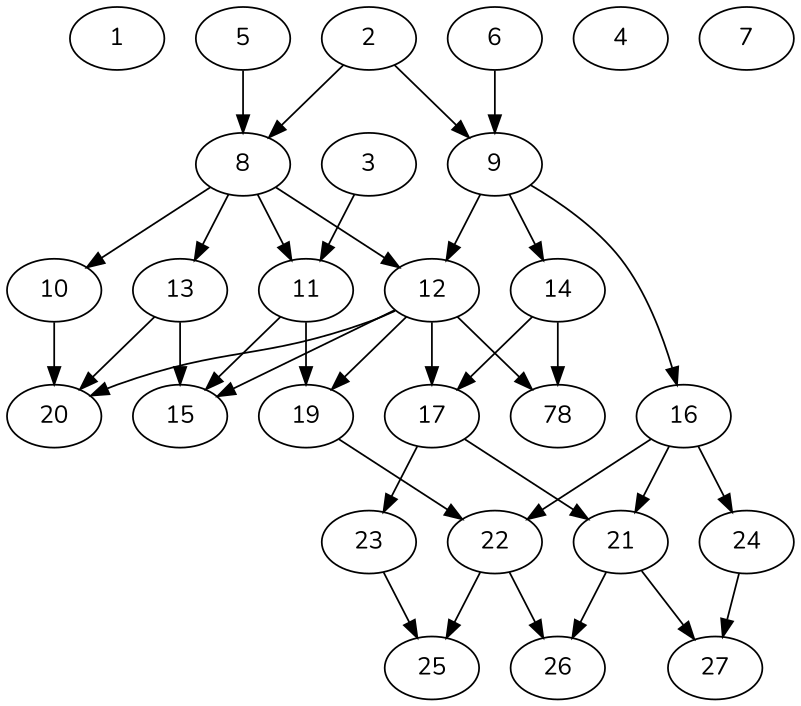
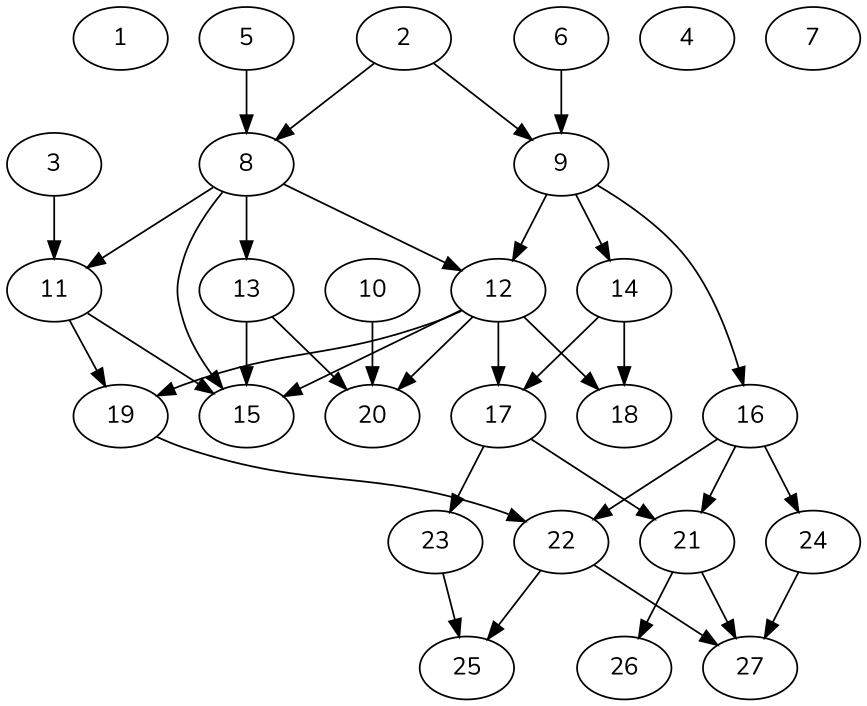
edge "8" -> "10": now "8" -> "15"
node "78": label "78" -> "18"
edge "22" -> "26": now "22" -> "27"
